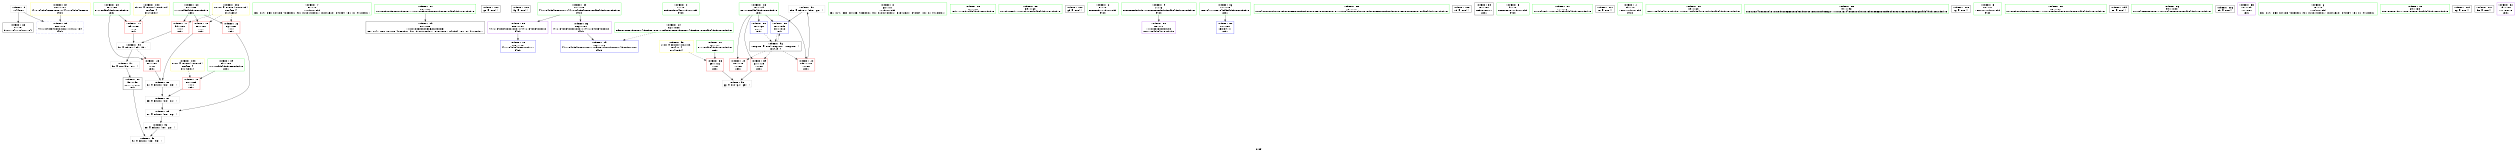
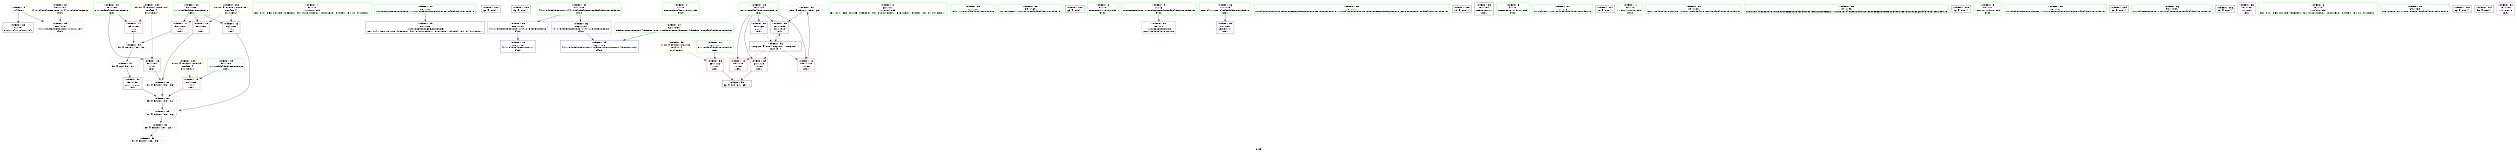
node "NodeID: 46": color red -> blue
edge "NodeID: 27" -> "NodeID: 49": style dashed -> solid
edge "NodeID: 90" -> "NodeID: 43": now "NodeID: 101" -> "NodeID: 43"
node "NodeID: 95": color grey -> black
edge "NodeID: 31" -> "NodeID: 93": now "NodeID: 31" -> "NodeID: 87"
